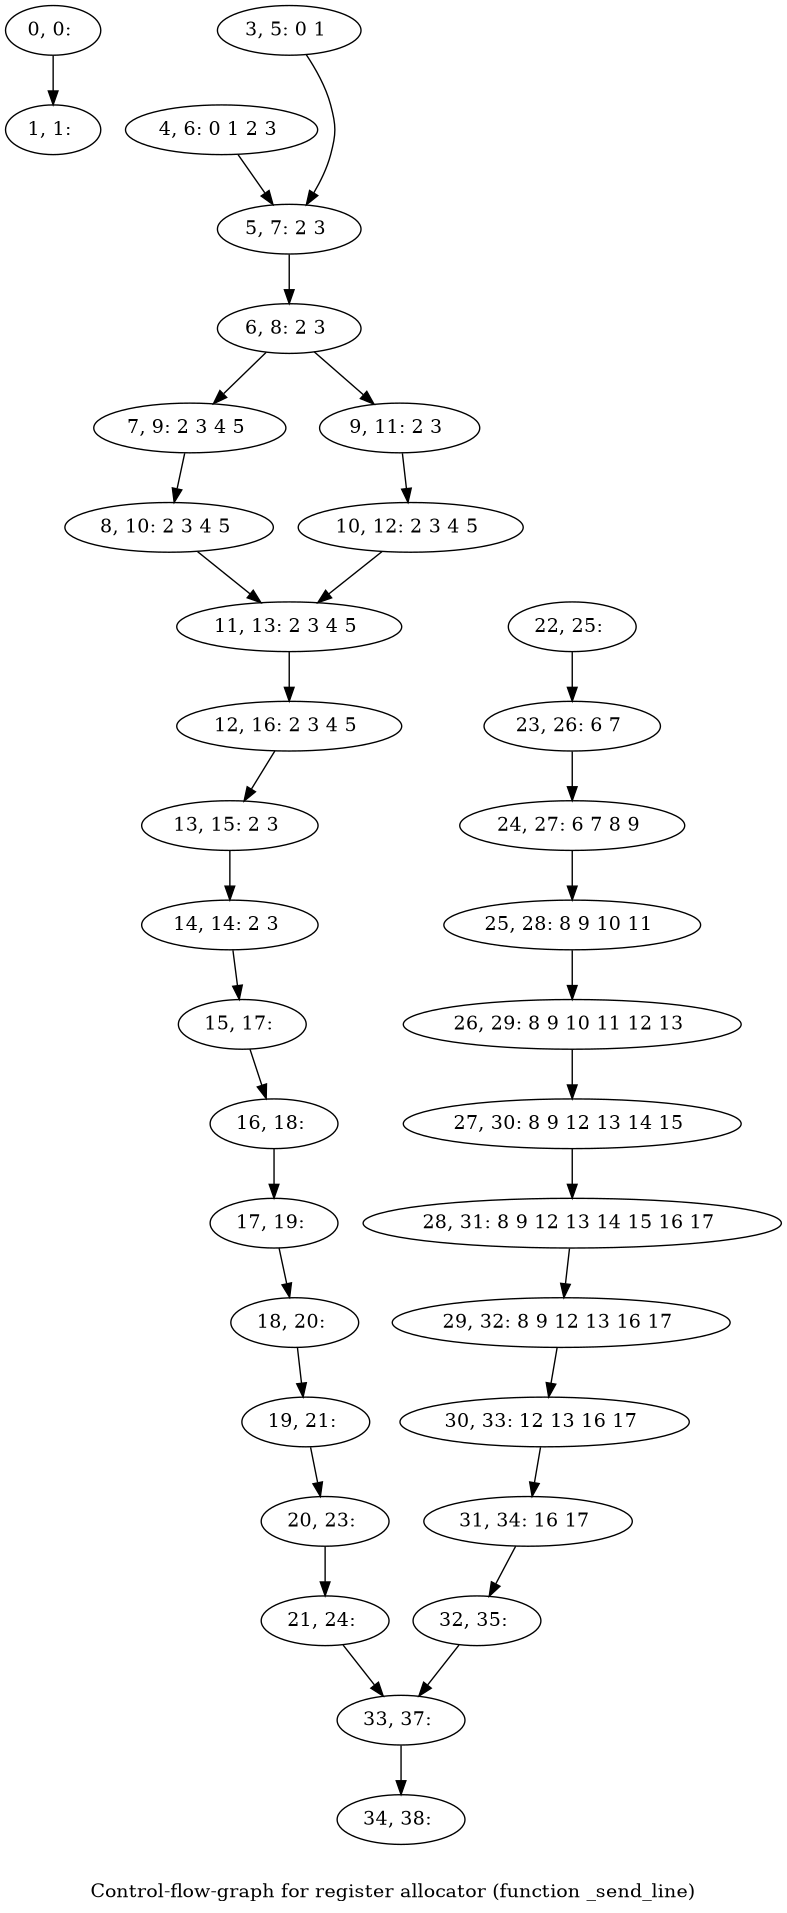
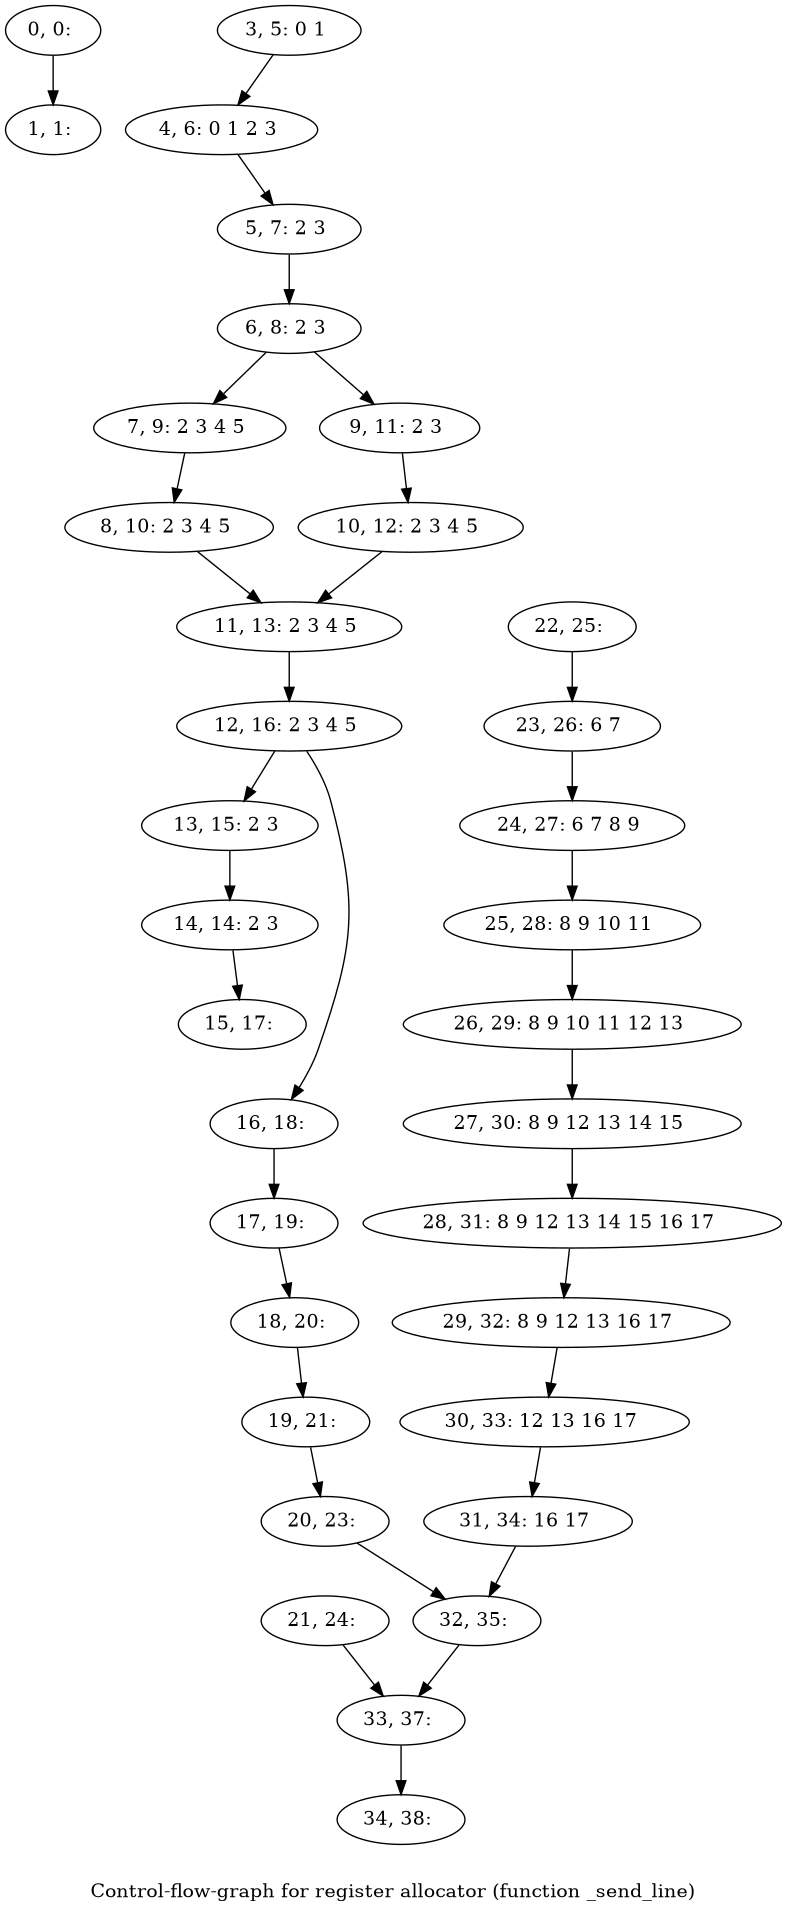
edge "3, 5: 0 1" -> "5, 7: 2 3": now "3, 5: 0 1" -> "4, 6: 0 1 2 3"
edge "15, 17:" -> "16, 18:": now "12, 16: 2 3 4 5" -> "16, 18:"
edge "20, 23:" -> "21, 24:": now "20, 23:" -> "32, 35:"
